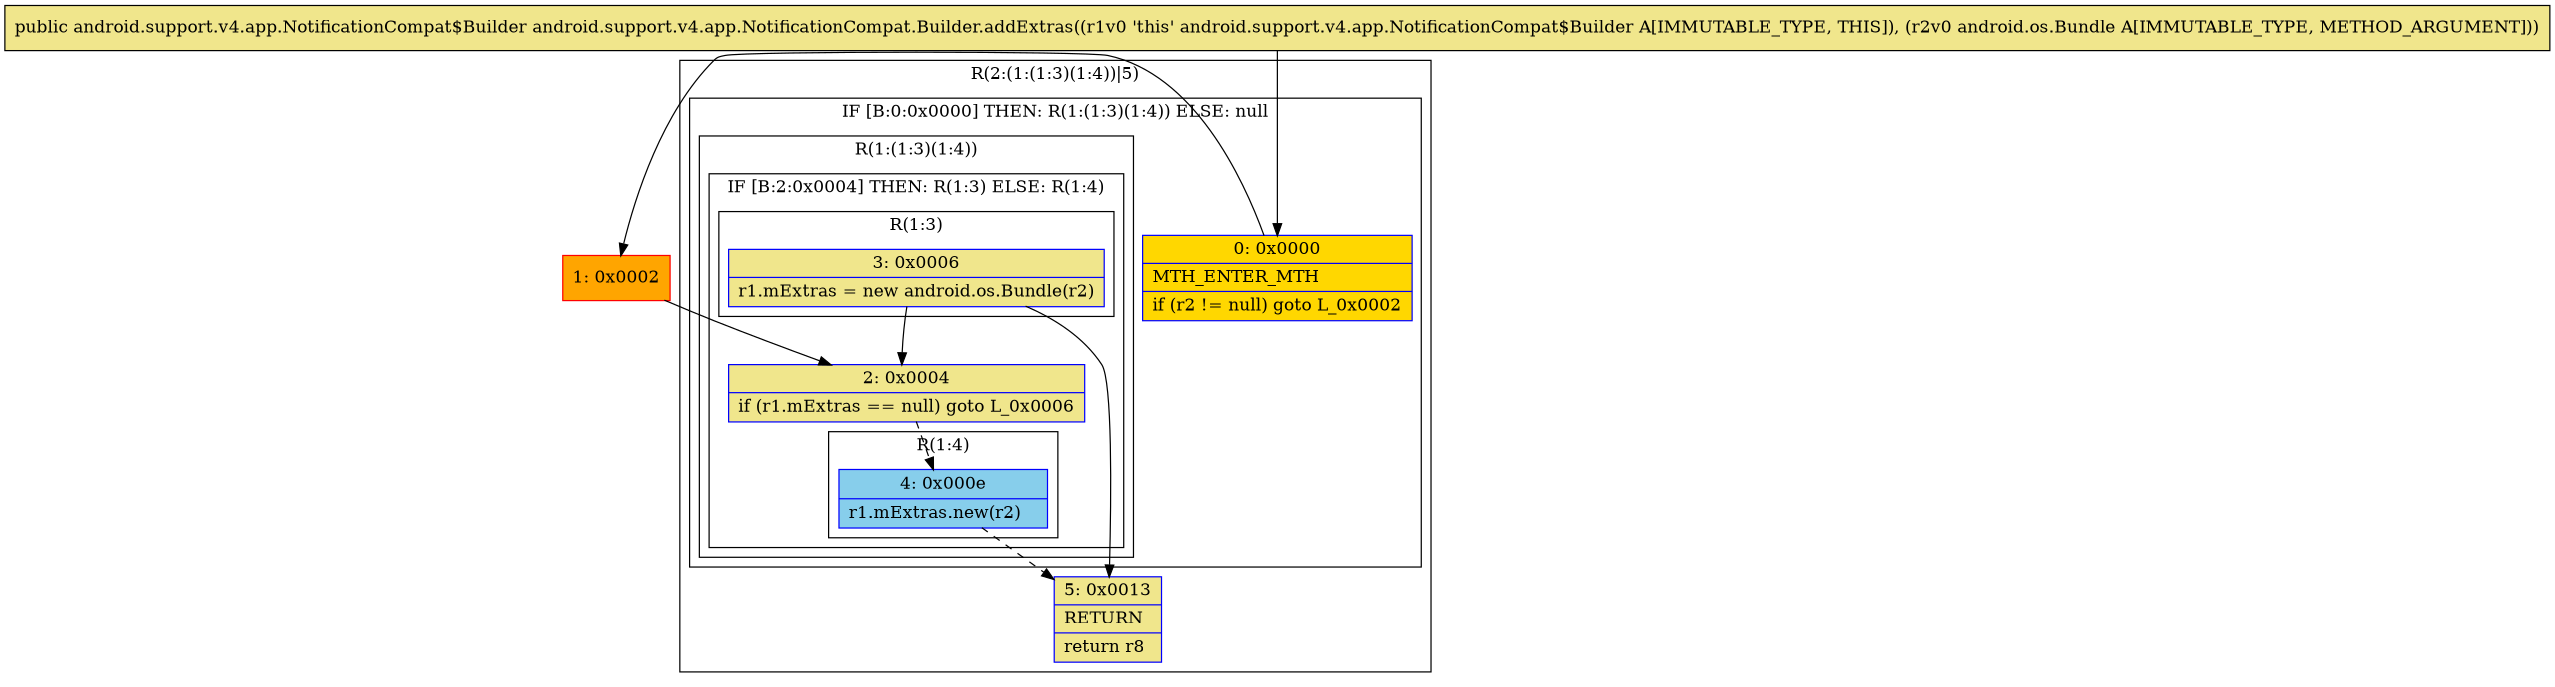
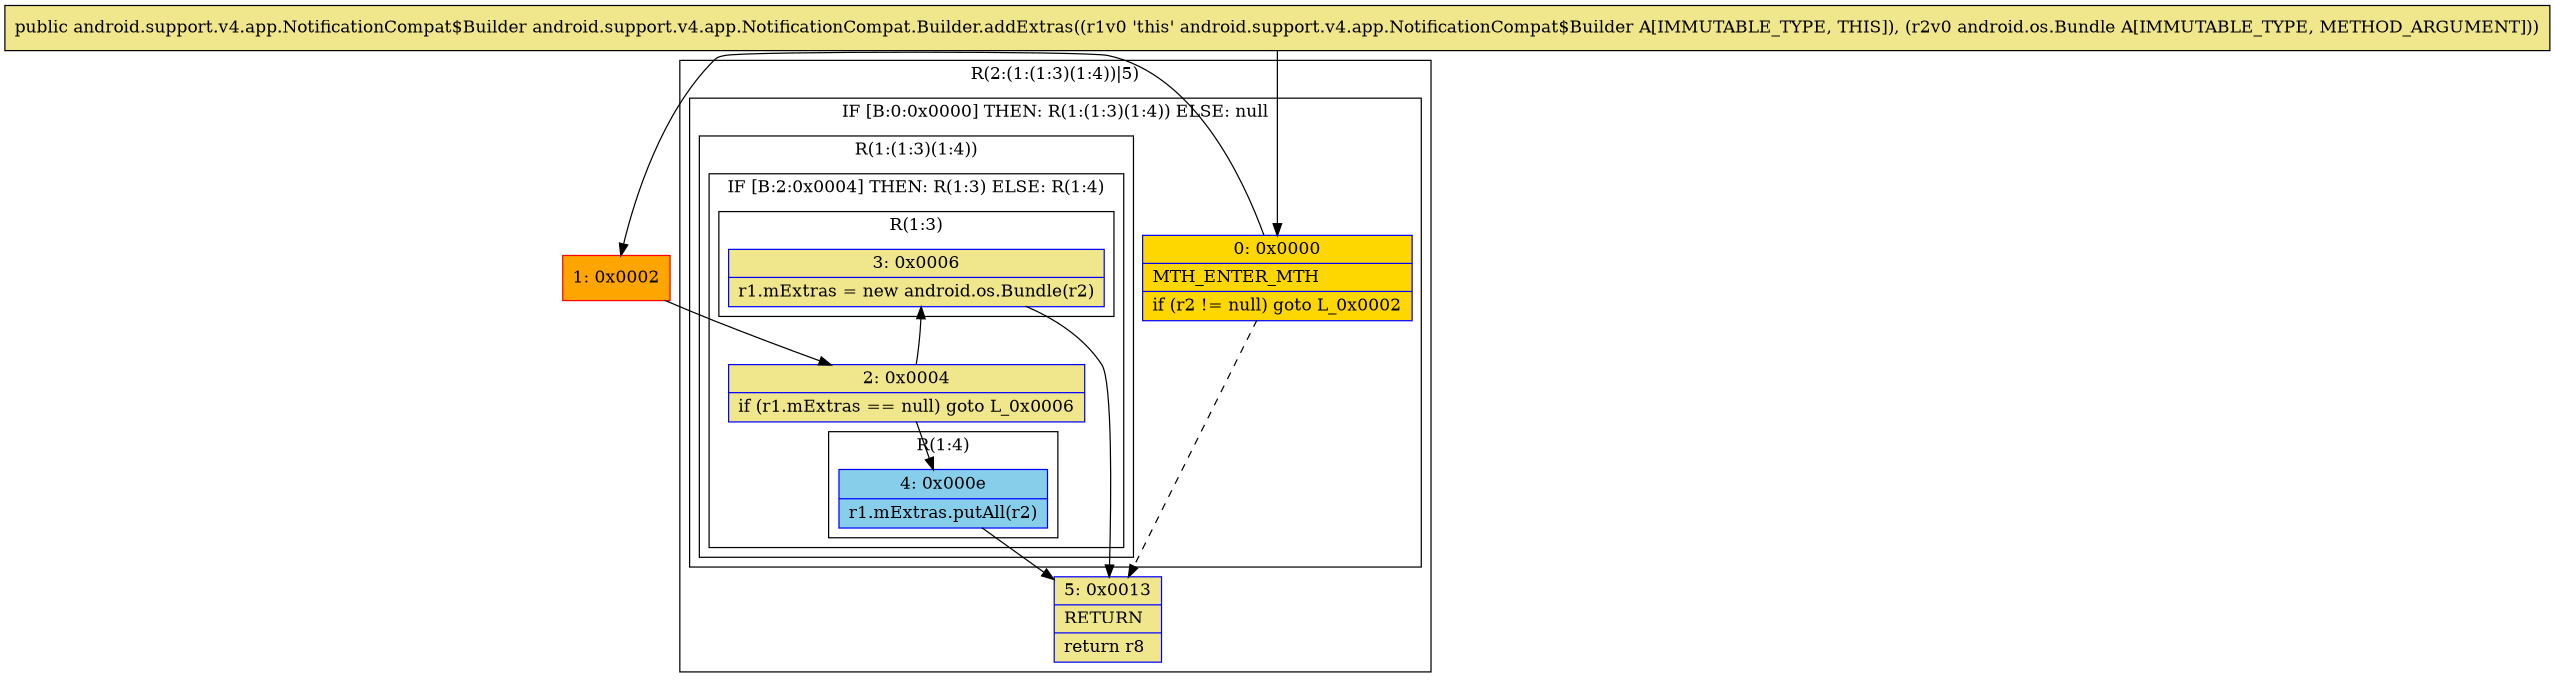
edge "3: 0x0006" -> "2: 0x0004": reversed
edge "2: 0x0004" -> "4: 0x000e": style dashed -> solid
edge "0: 0x0000" -> "5: 0x0013": added
node "4: 0x000e": text "r1.mExtras.new(r2)" -> "r1.mExtras.putAll(r2)"
edge "4: 0x000e" -> "5: 0x0013": style dashed -> solid
